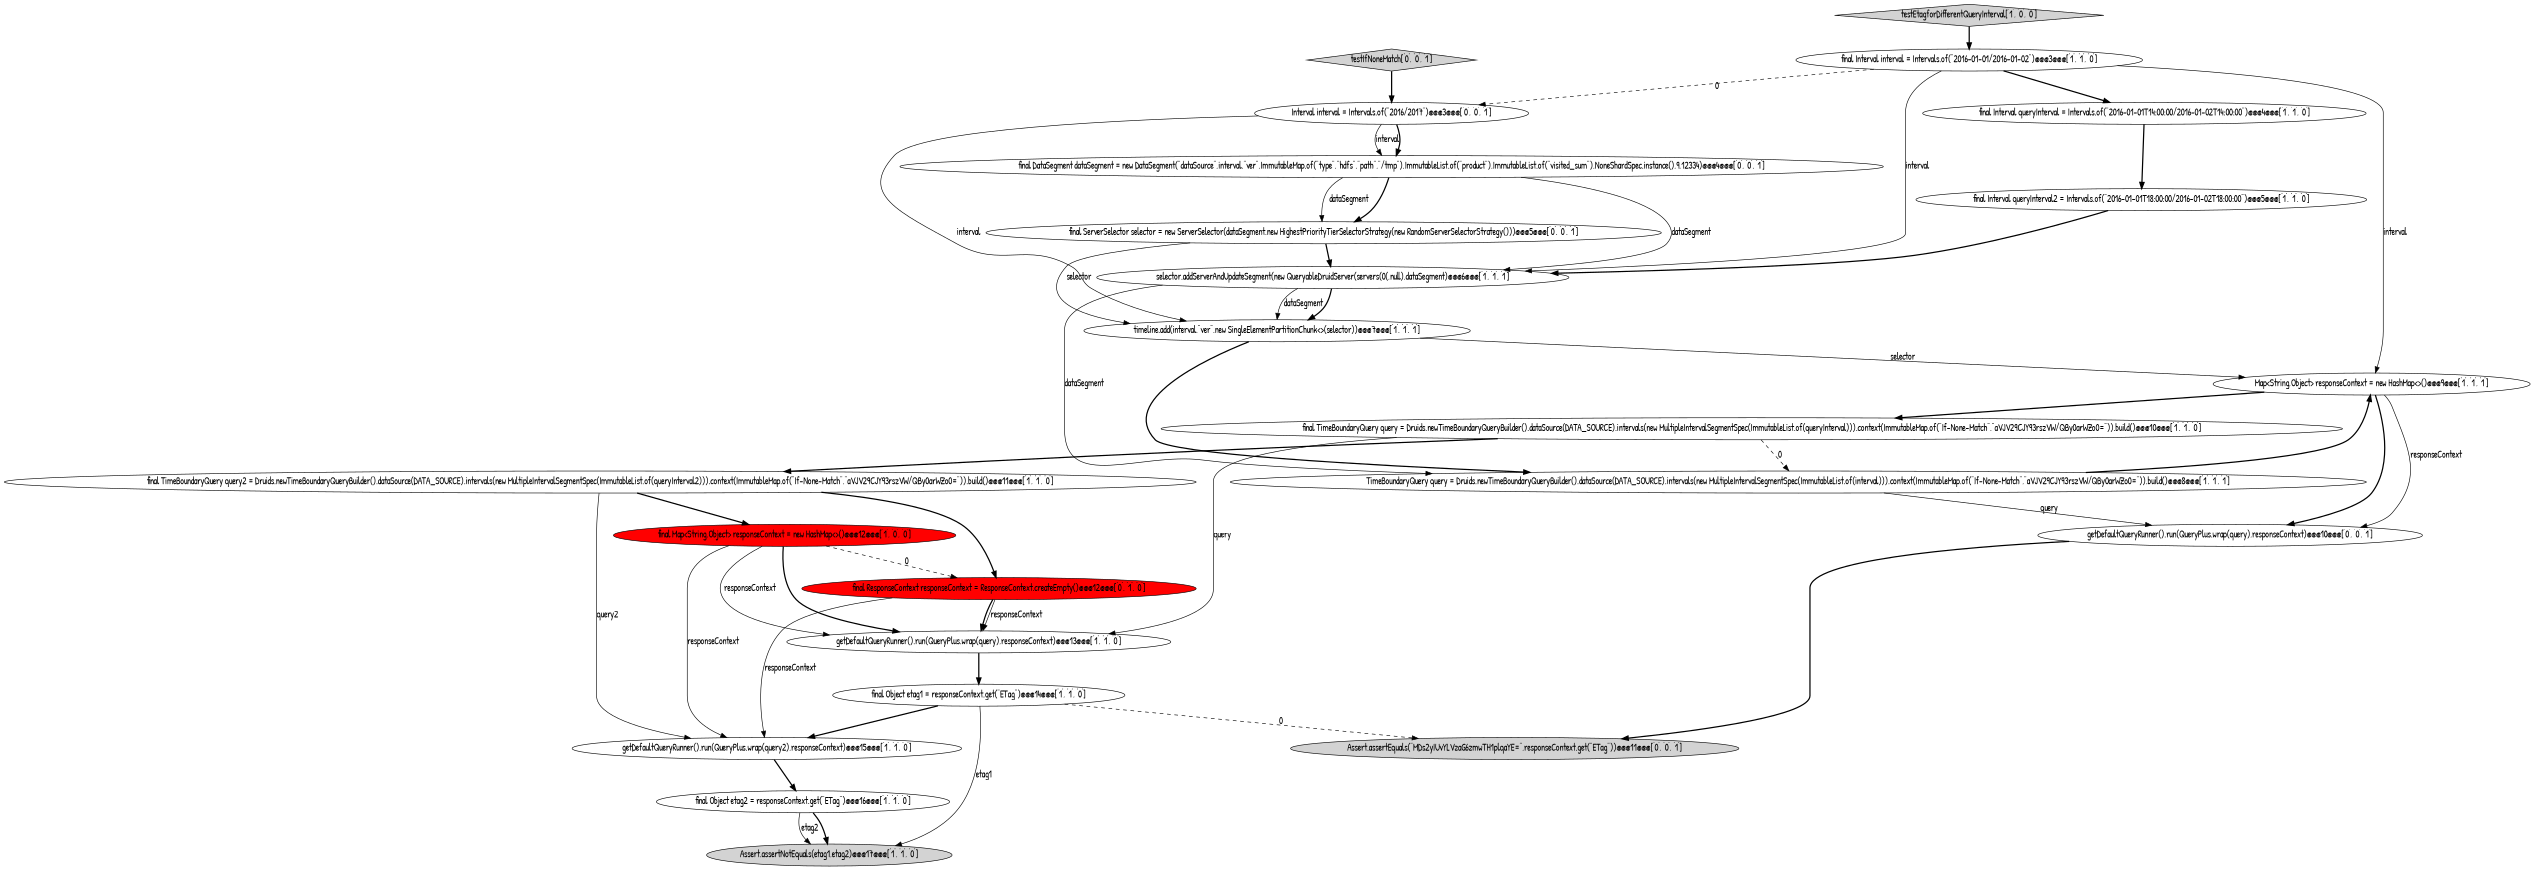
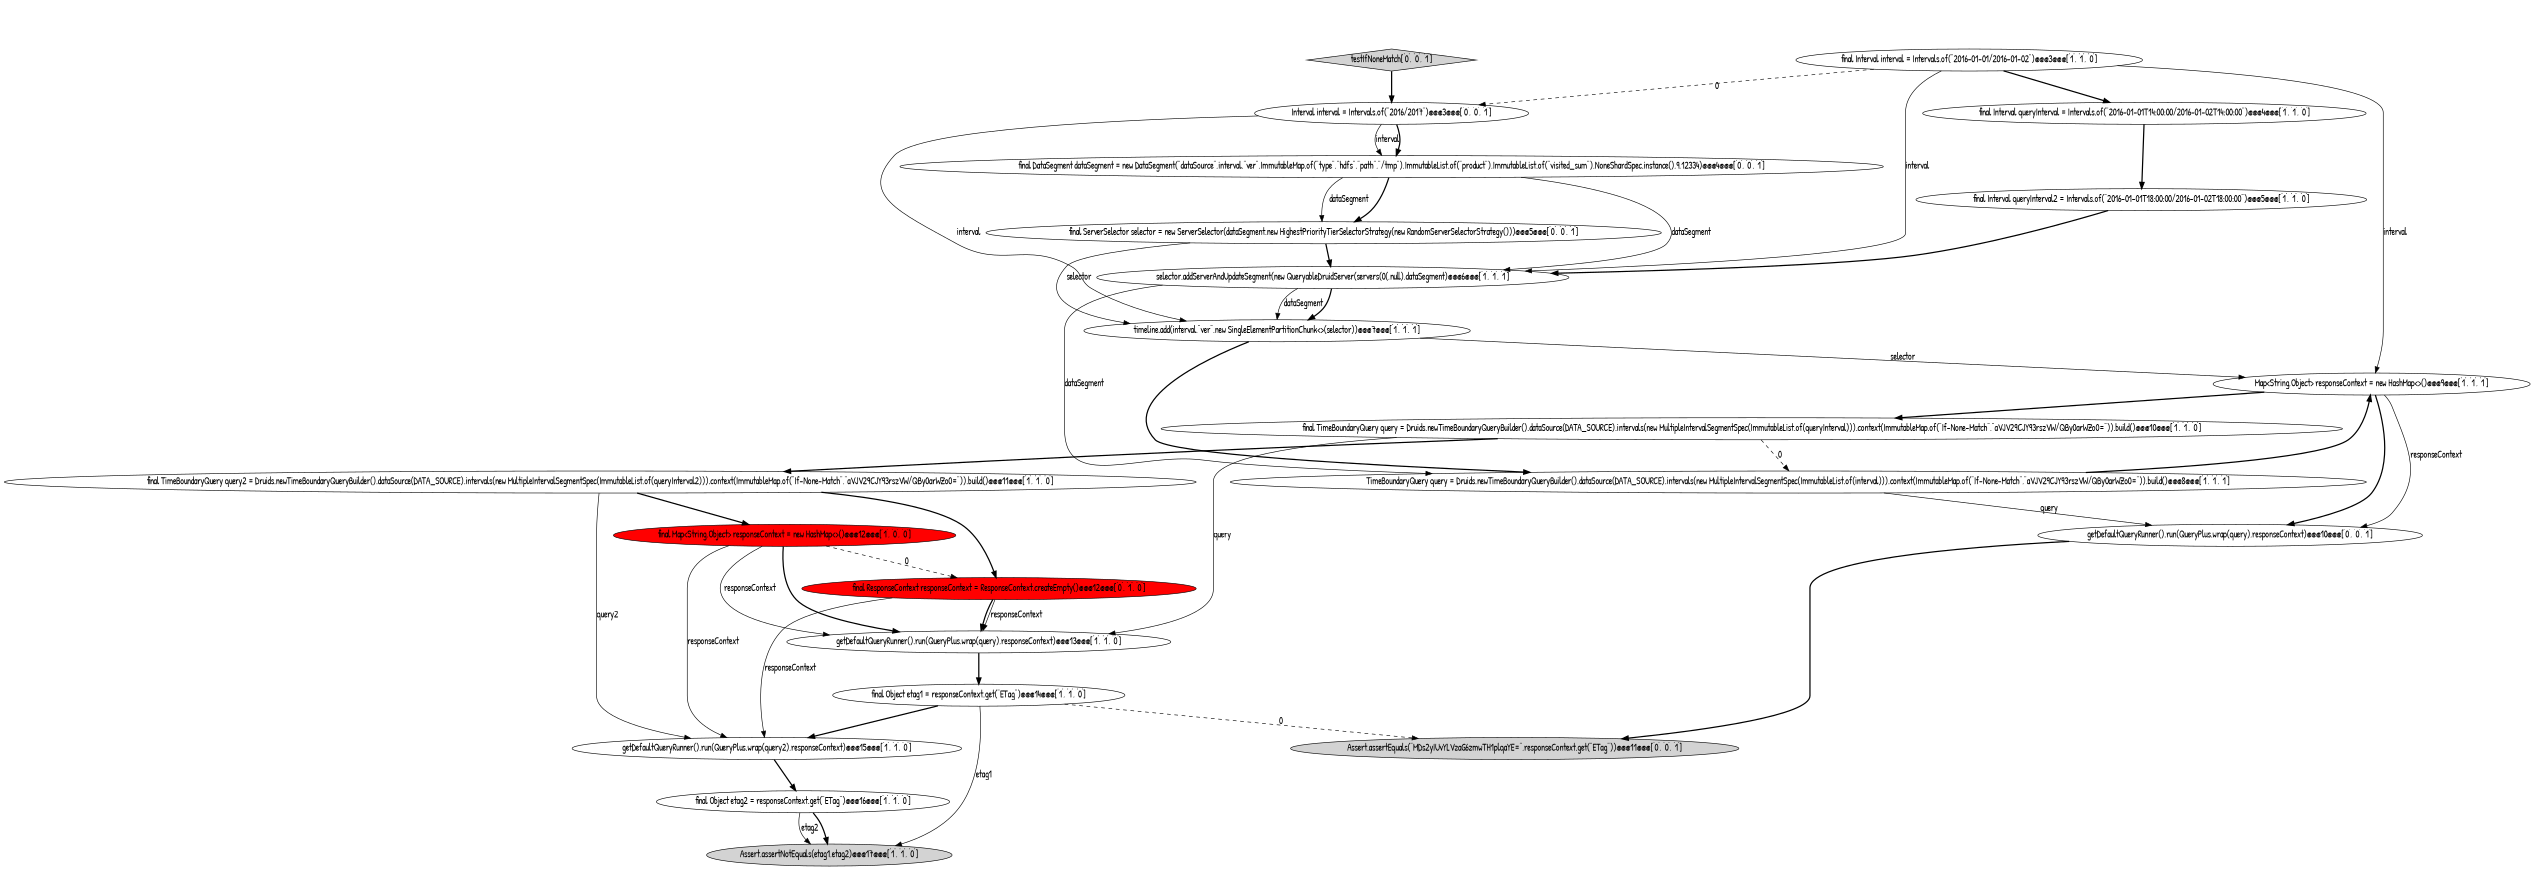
node "testEtagforDifferentQueryInterval['1', '0', '0']": removed
